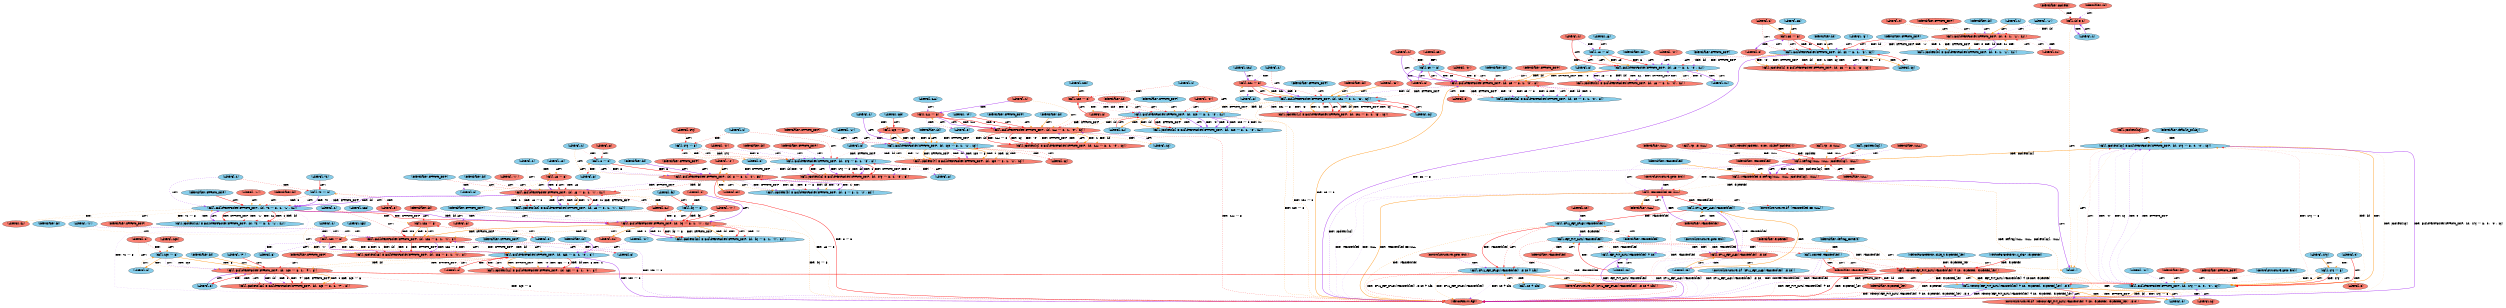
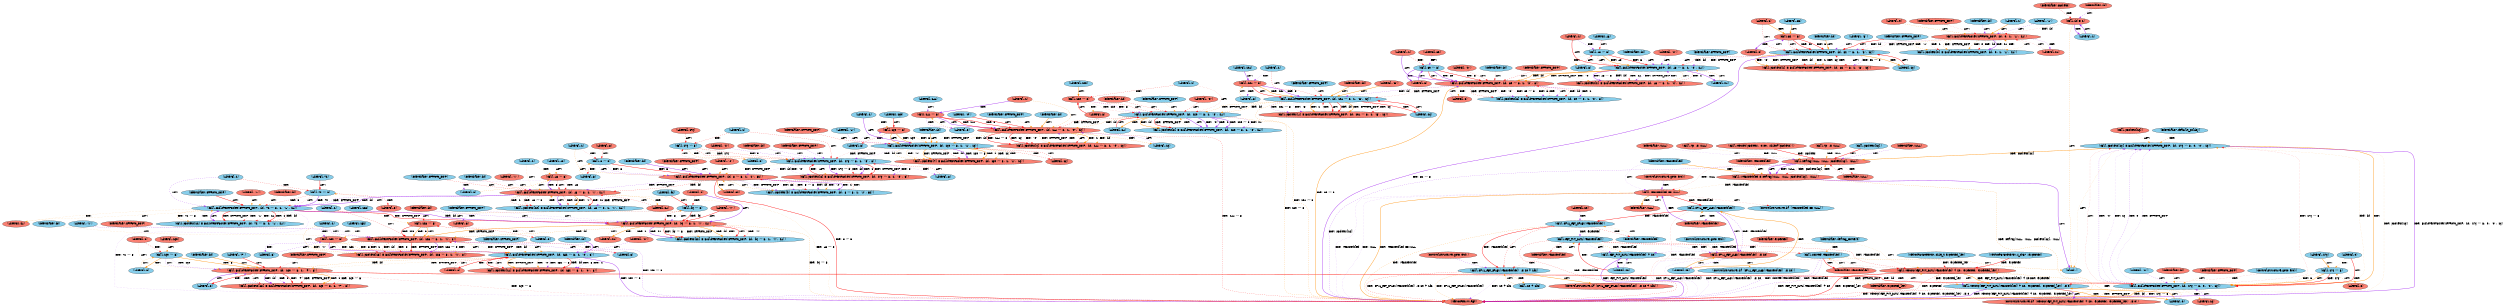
edge "(Literal,'J')" -> "(Call,BuildTestPacket(IPPROTO_ICMP, id, 8 >> 3, 1, 'J', 32))": style bold -> dashed
edge "(Call,*reassembled = Defrag(NULL, NULL, packets[16], NULL))" -> "(Call,reassembled == NULL)": label "DDG: expected" -> "DDG: reassembled"
node "(Literal,'O')": fillcolor skyblue -> salmon
